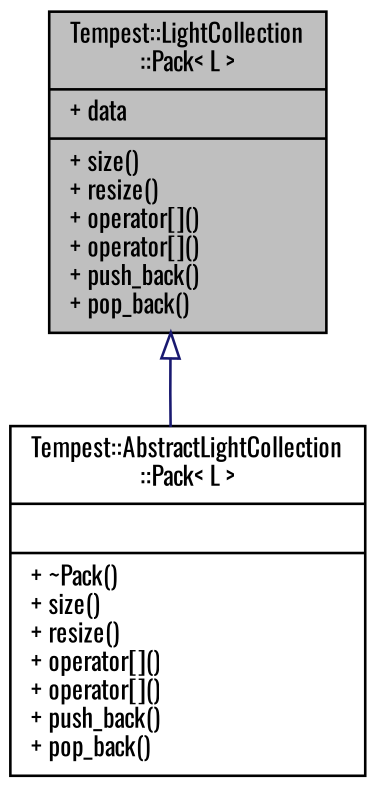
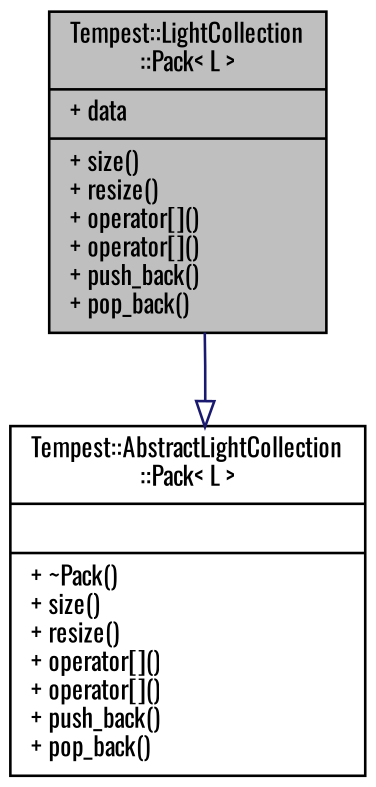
edge "Tempest::AbstractLightCollection" -> "Tempest::LightCollection": reversed
